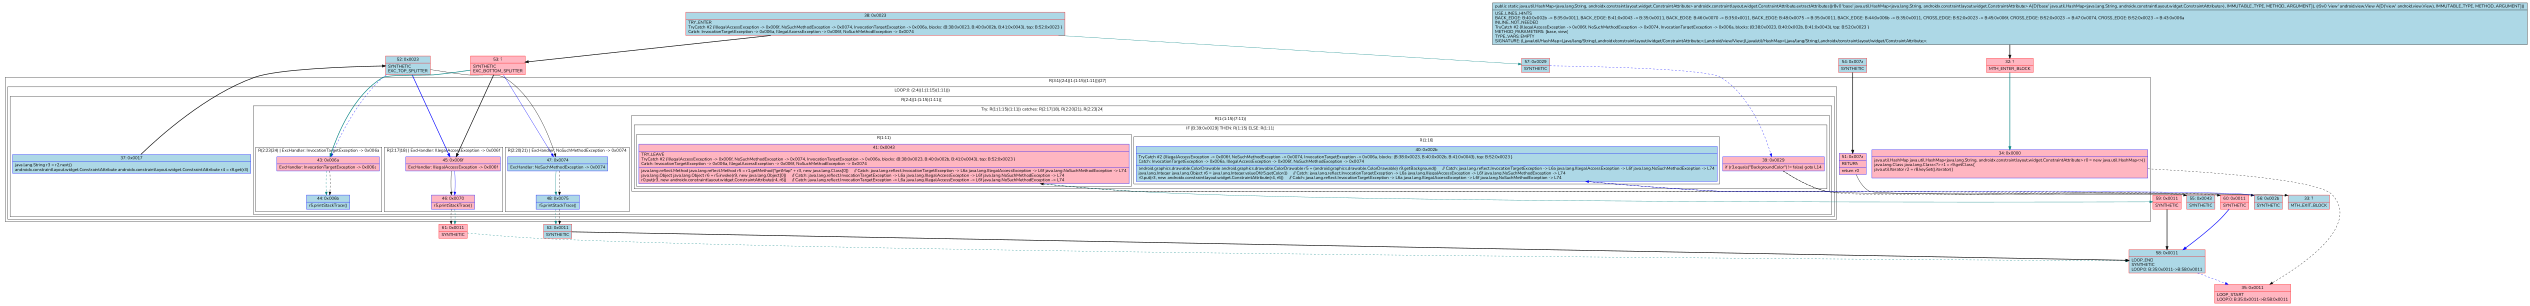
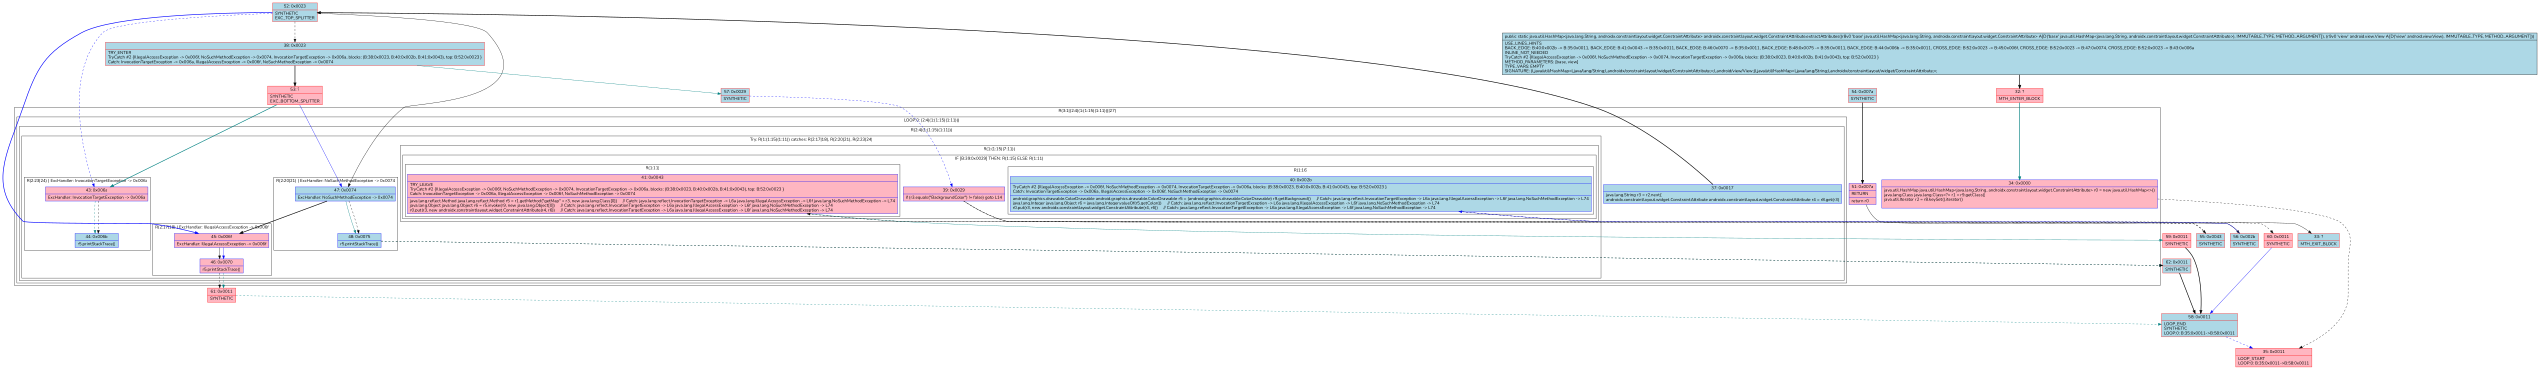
edge "52: 0x0023" -> "38: 0x0023": added
edge "53: ?" -> "45: 0x006f": now "47: 0x0074" -> "45: 0x006f"
edge "60: 0x0011" -> "58: 0x0011": style bold -> solid
